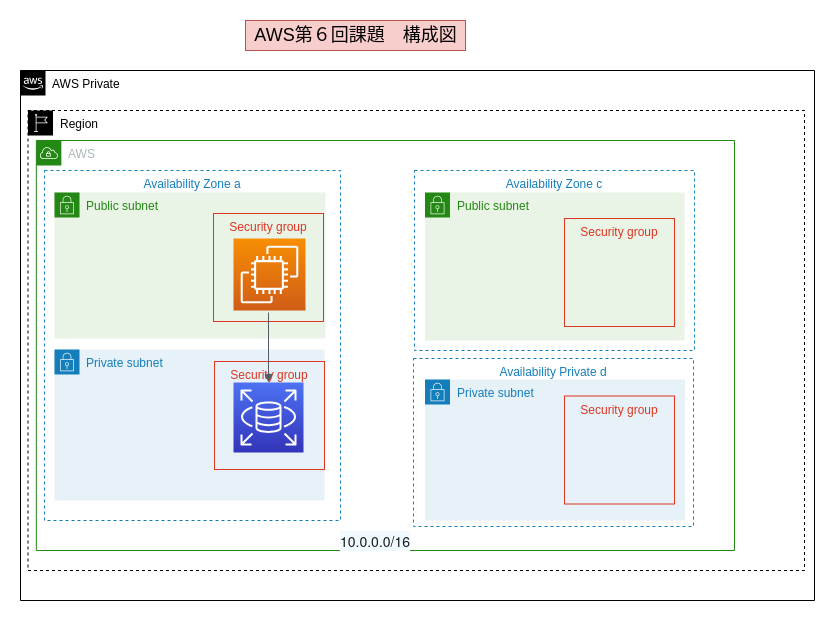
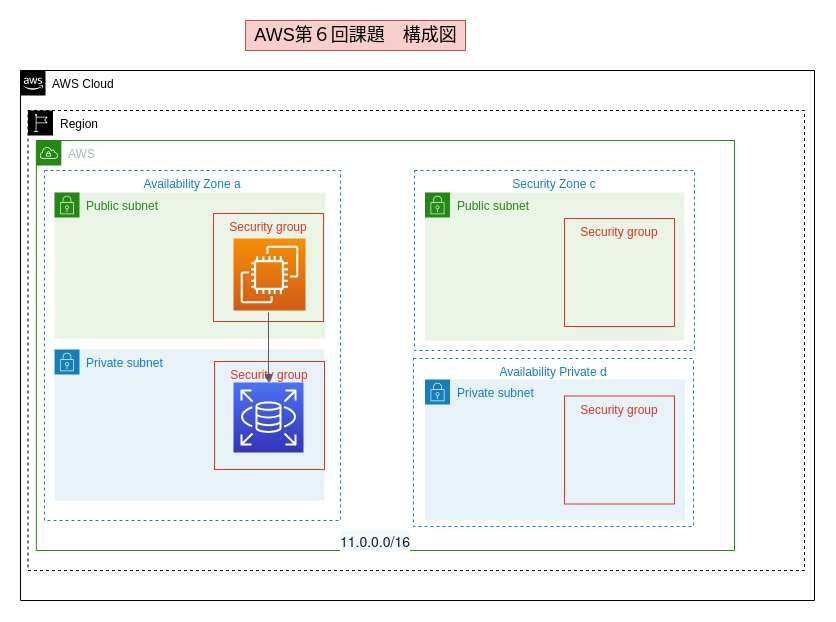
node "AWS Private": label "AWS Private" -> "AWS Cloud"
node "Availability Zone c": label "Availability Zone c" -> "Security Zone c"
node "10.0.0.0/16": label "10.0.0.0/16" -> "11.0.0.0/16"
